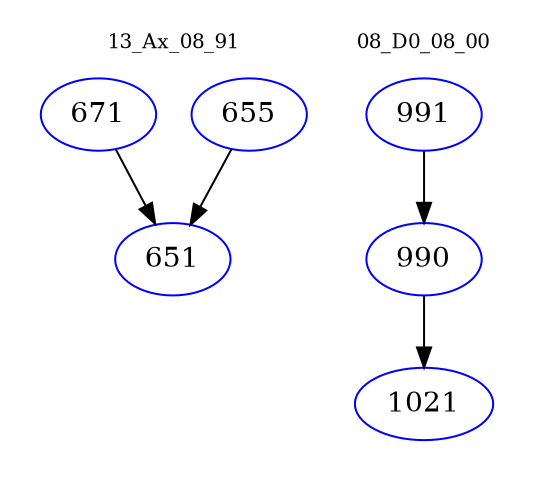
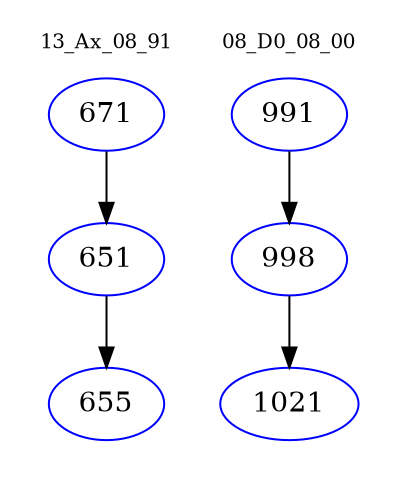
edge "655" -> "651": reversed
node "990": label "990" -> "998"
